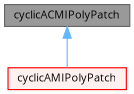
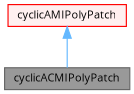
edge "cyclicAMIPolyPatch" -> "cyclicACMIPolyPatch": reversed
